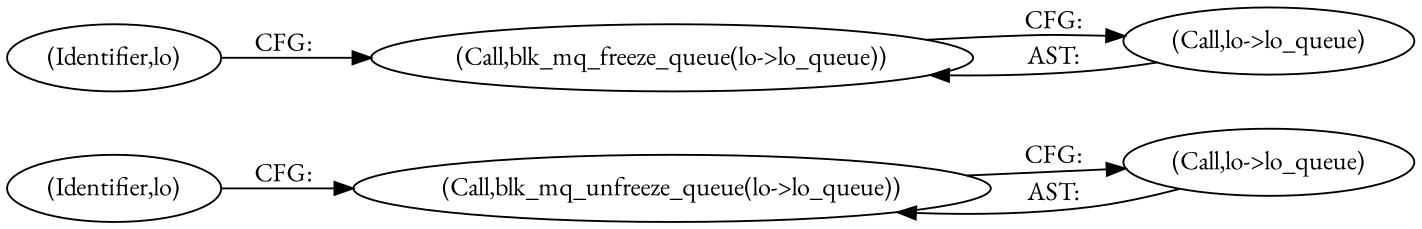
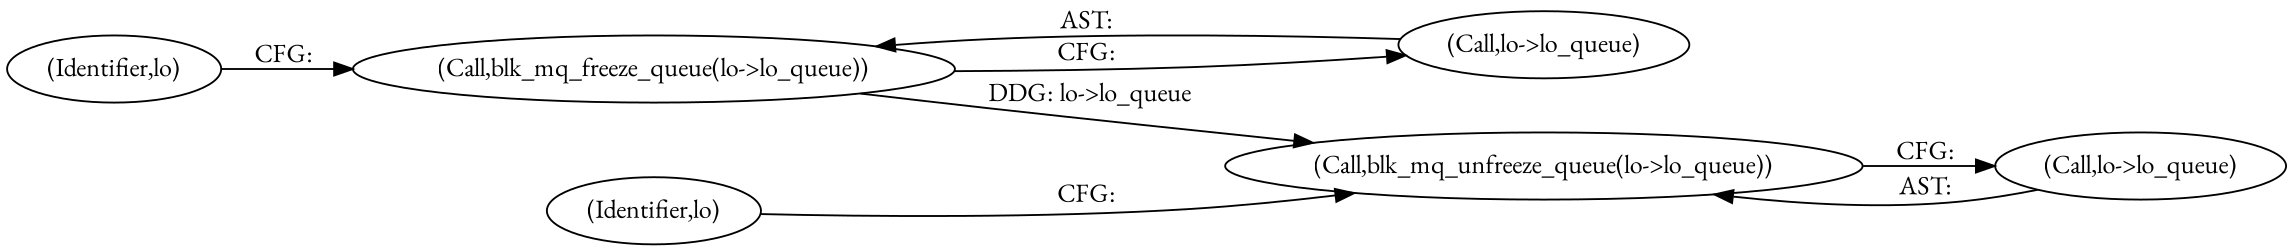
edge "(Call,blk_mq_freeze_queue(lo->lo_queue))" -> "(Call,blk_mq_unfreeze_queue(lo->lo_queue))": added, label "DDG: lo->lo_queue"
